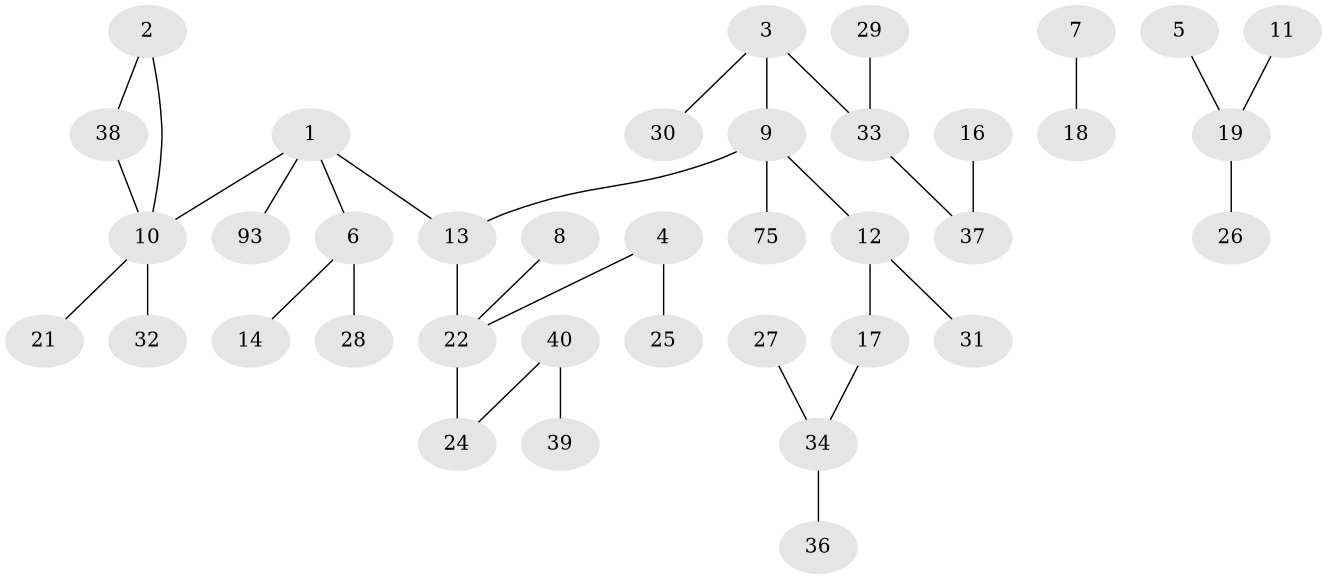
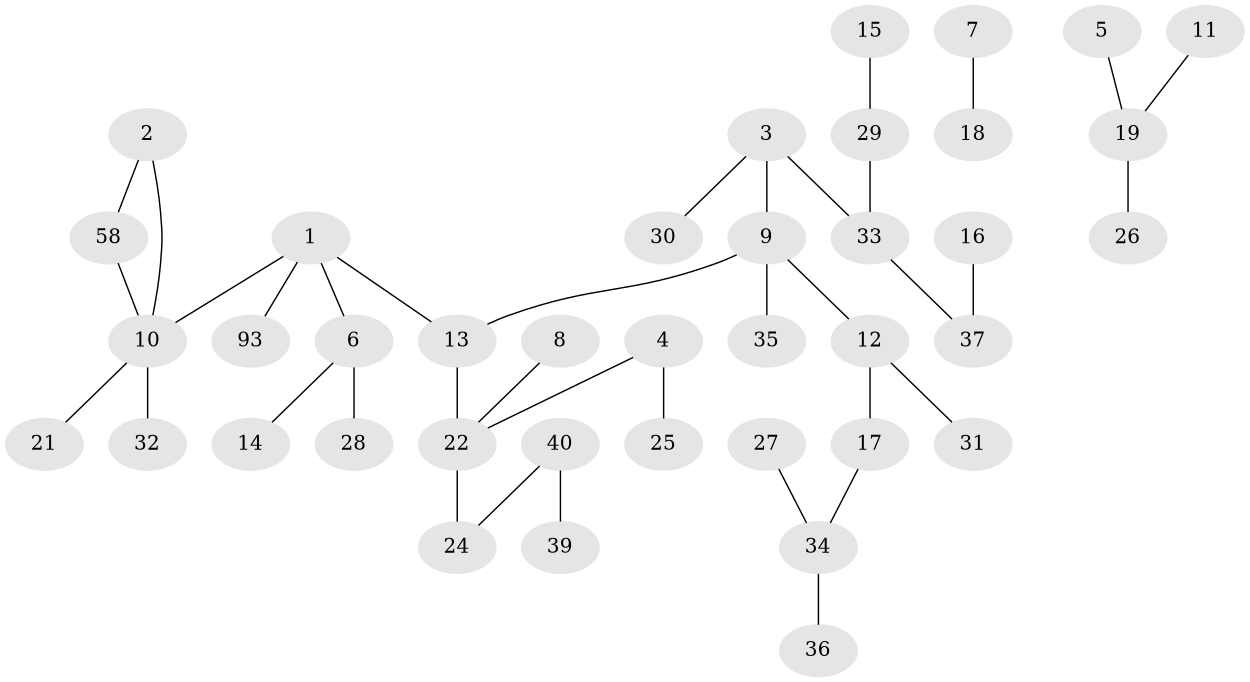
node "15": added
node "38": label "38" -> "58"
node "75": label "75" -> "35"
